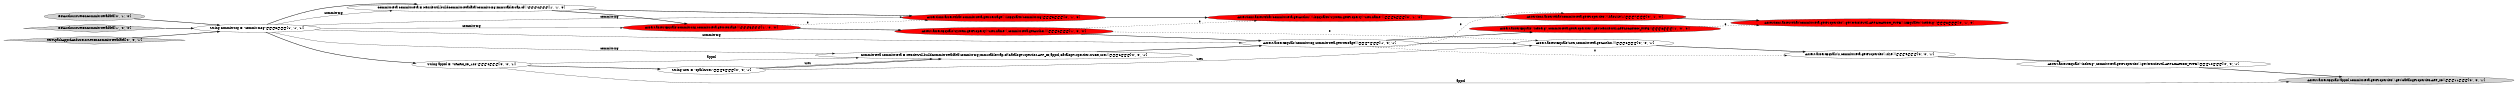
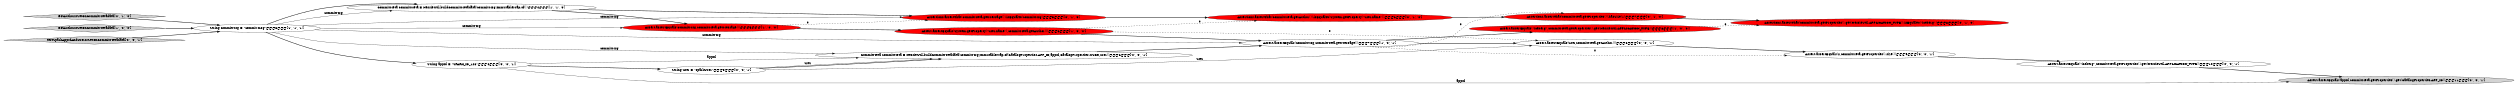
node "testAuthorIsSetOnCommitMetadata['0', '1', '0']": shape ellipse -> diamond
